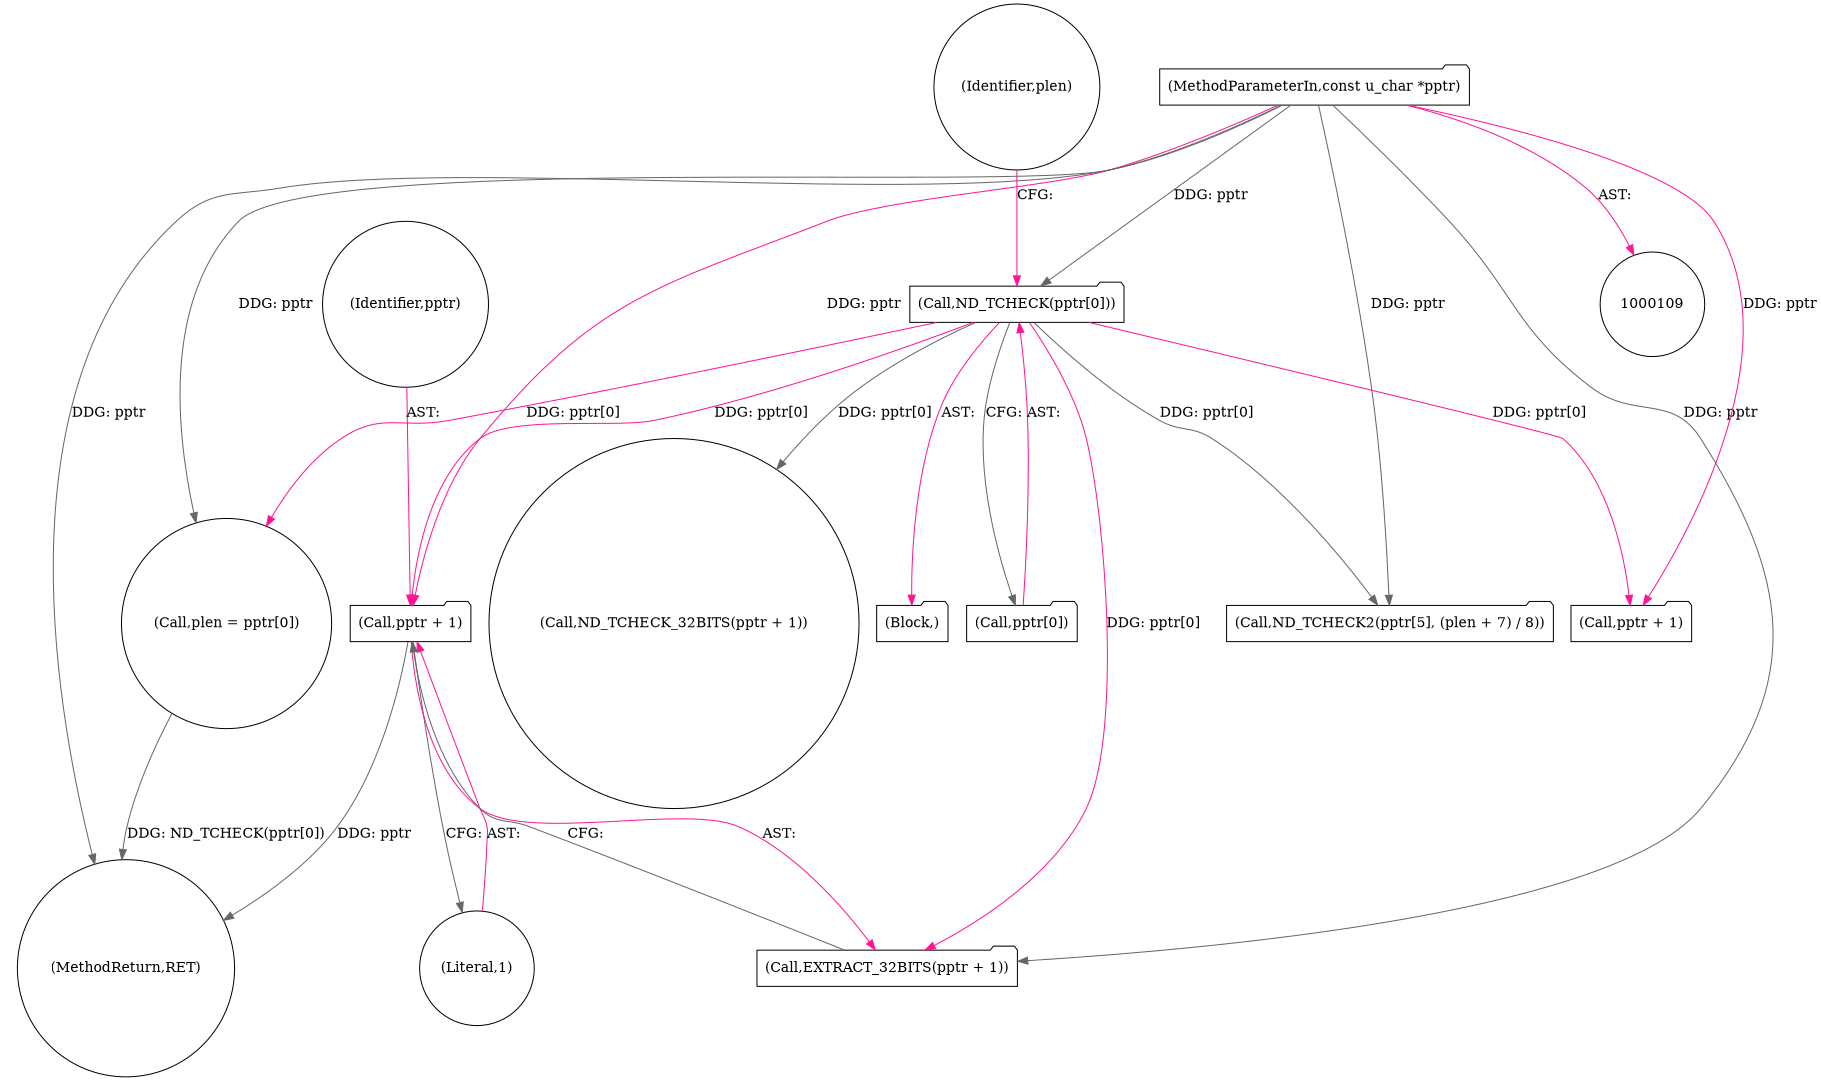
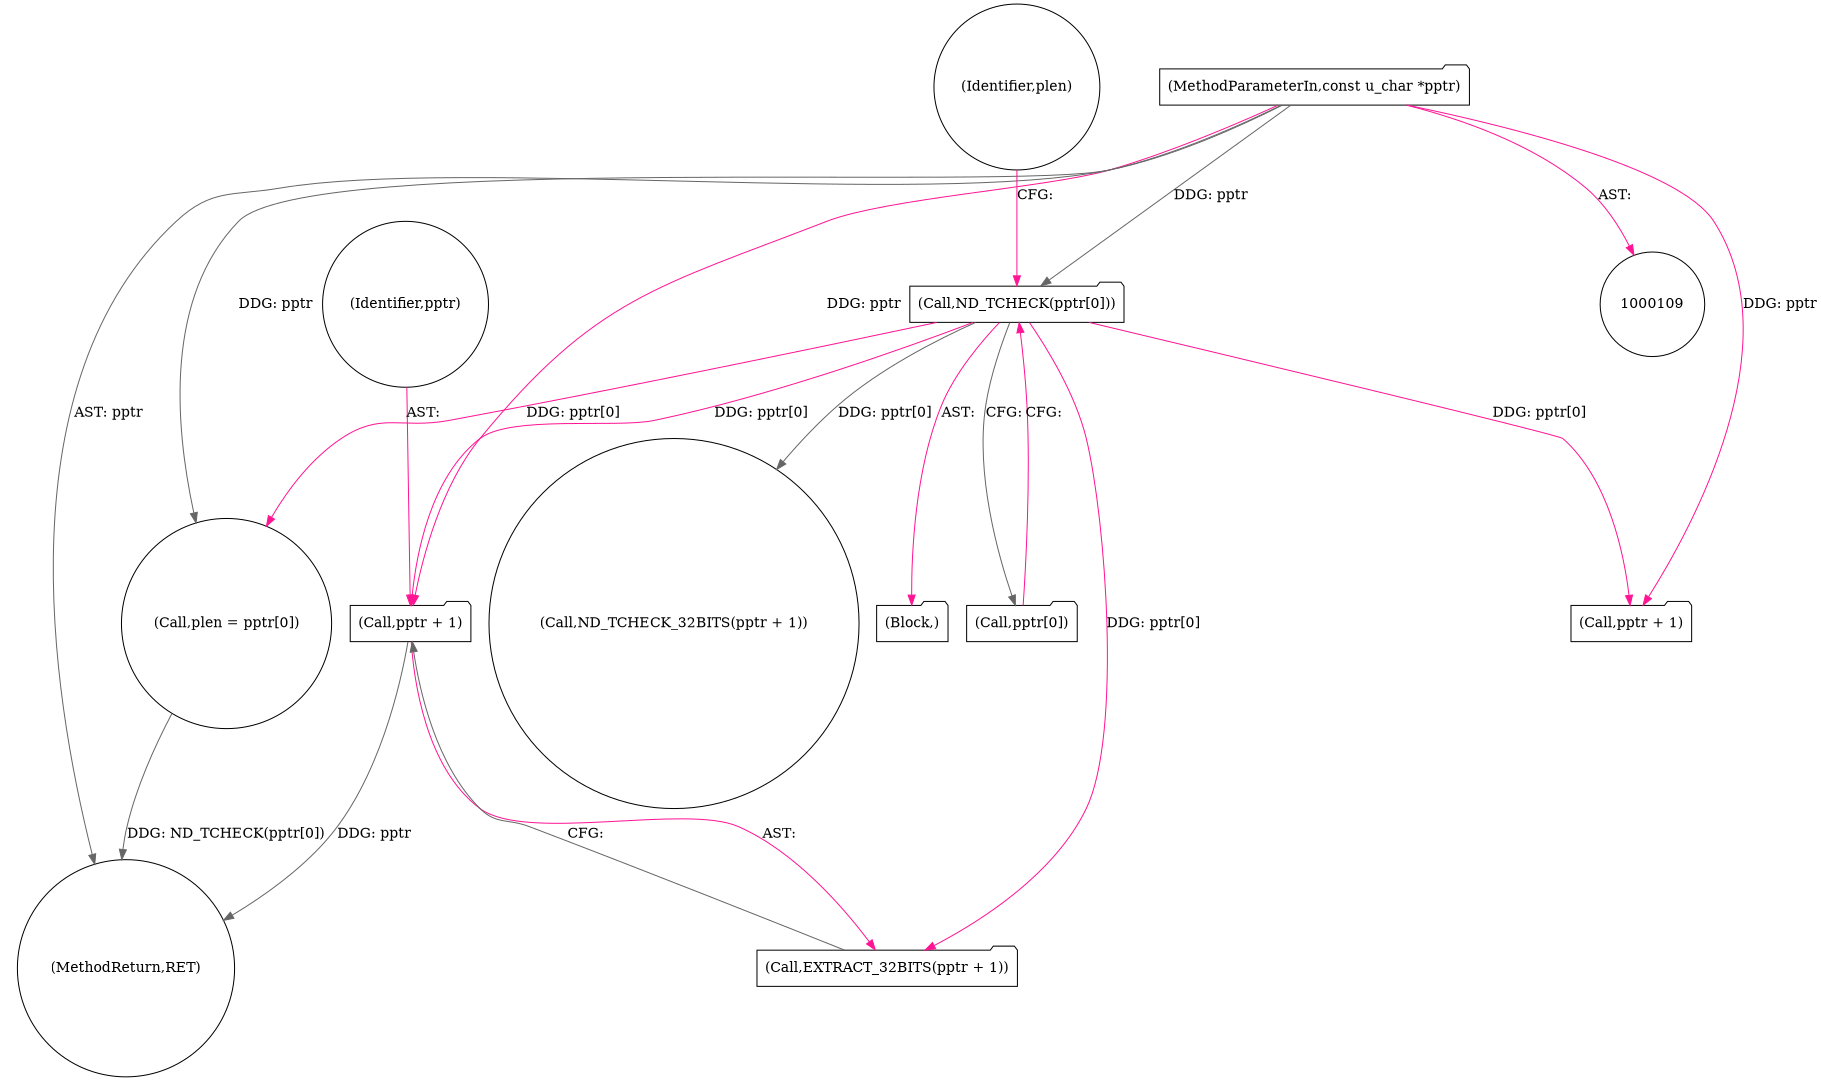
edge "(MethodParameterIn,const u_char *pptr)" -> "(MethodReturn,RET)": label "DDG: pptr" -> "AST: pptr"
edge "(Call,pptr[0])" -> "(Call,ND_TCHECK(pptr[0]))": label "AST: " -> "CFG: "
node "(Call,ND_TCHECK2(pptr[5], (plen + 7) / 8))": removed
edge "(MethodParameterIn,const u_char *pptr)" -> "(Call,EXTRACT_32BITS(pptr + 1))": removed, label "DDG: pptr"
node "(Literal,1)": removed
